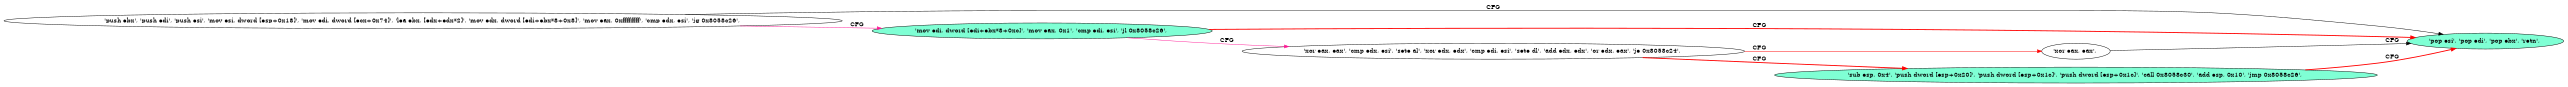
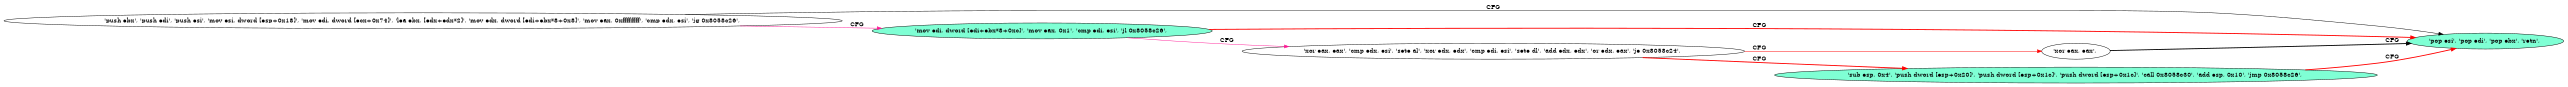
edge "'xor eax, eax'," -> "'pop esi', 'pop edi', 'pop ebx', 'retn',": style solid -> bold
